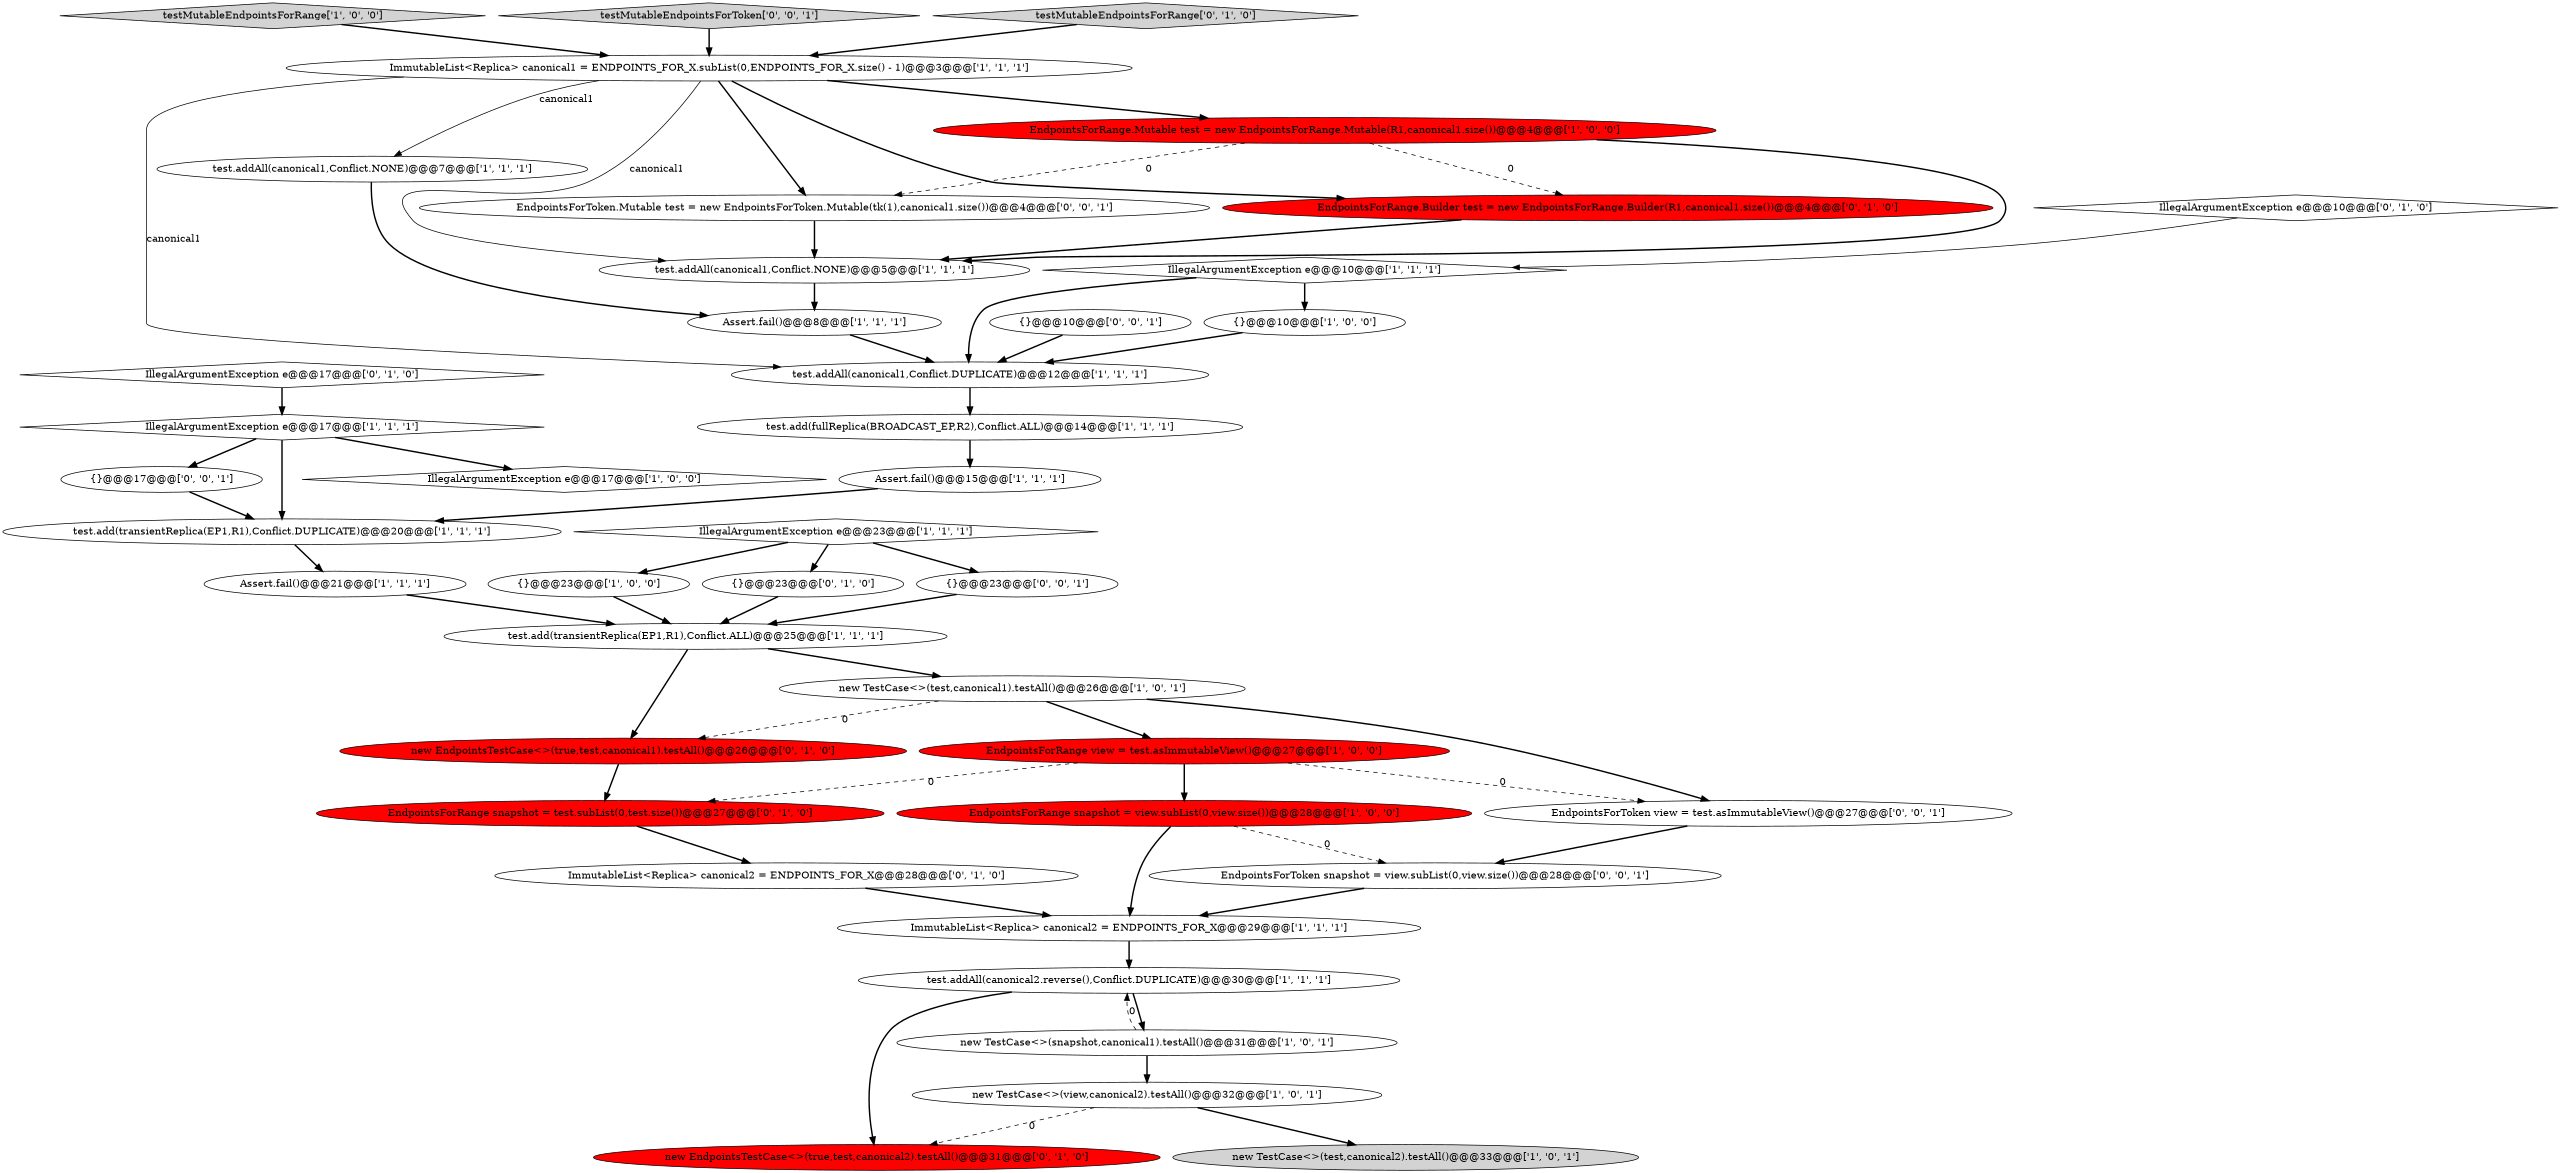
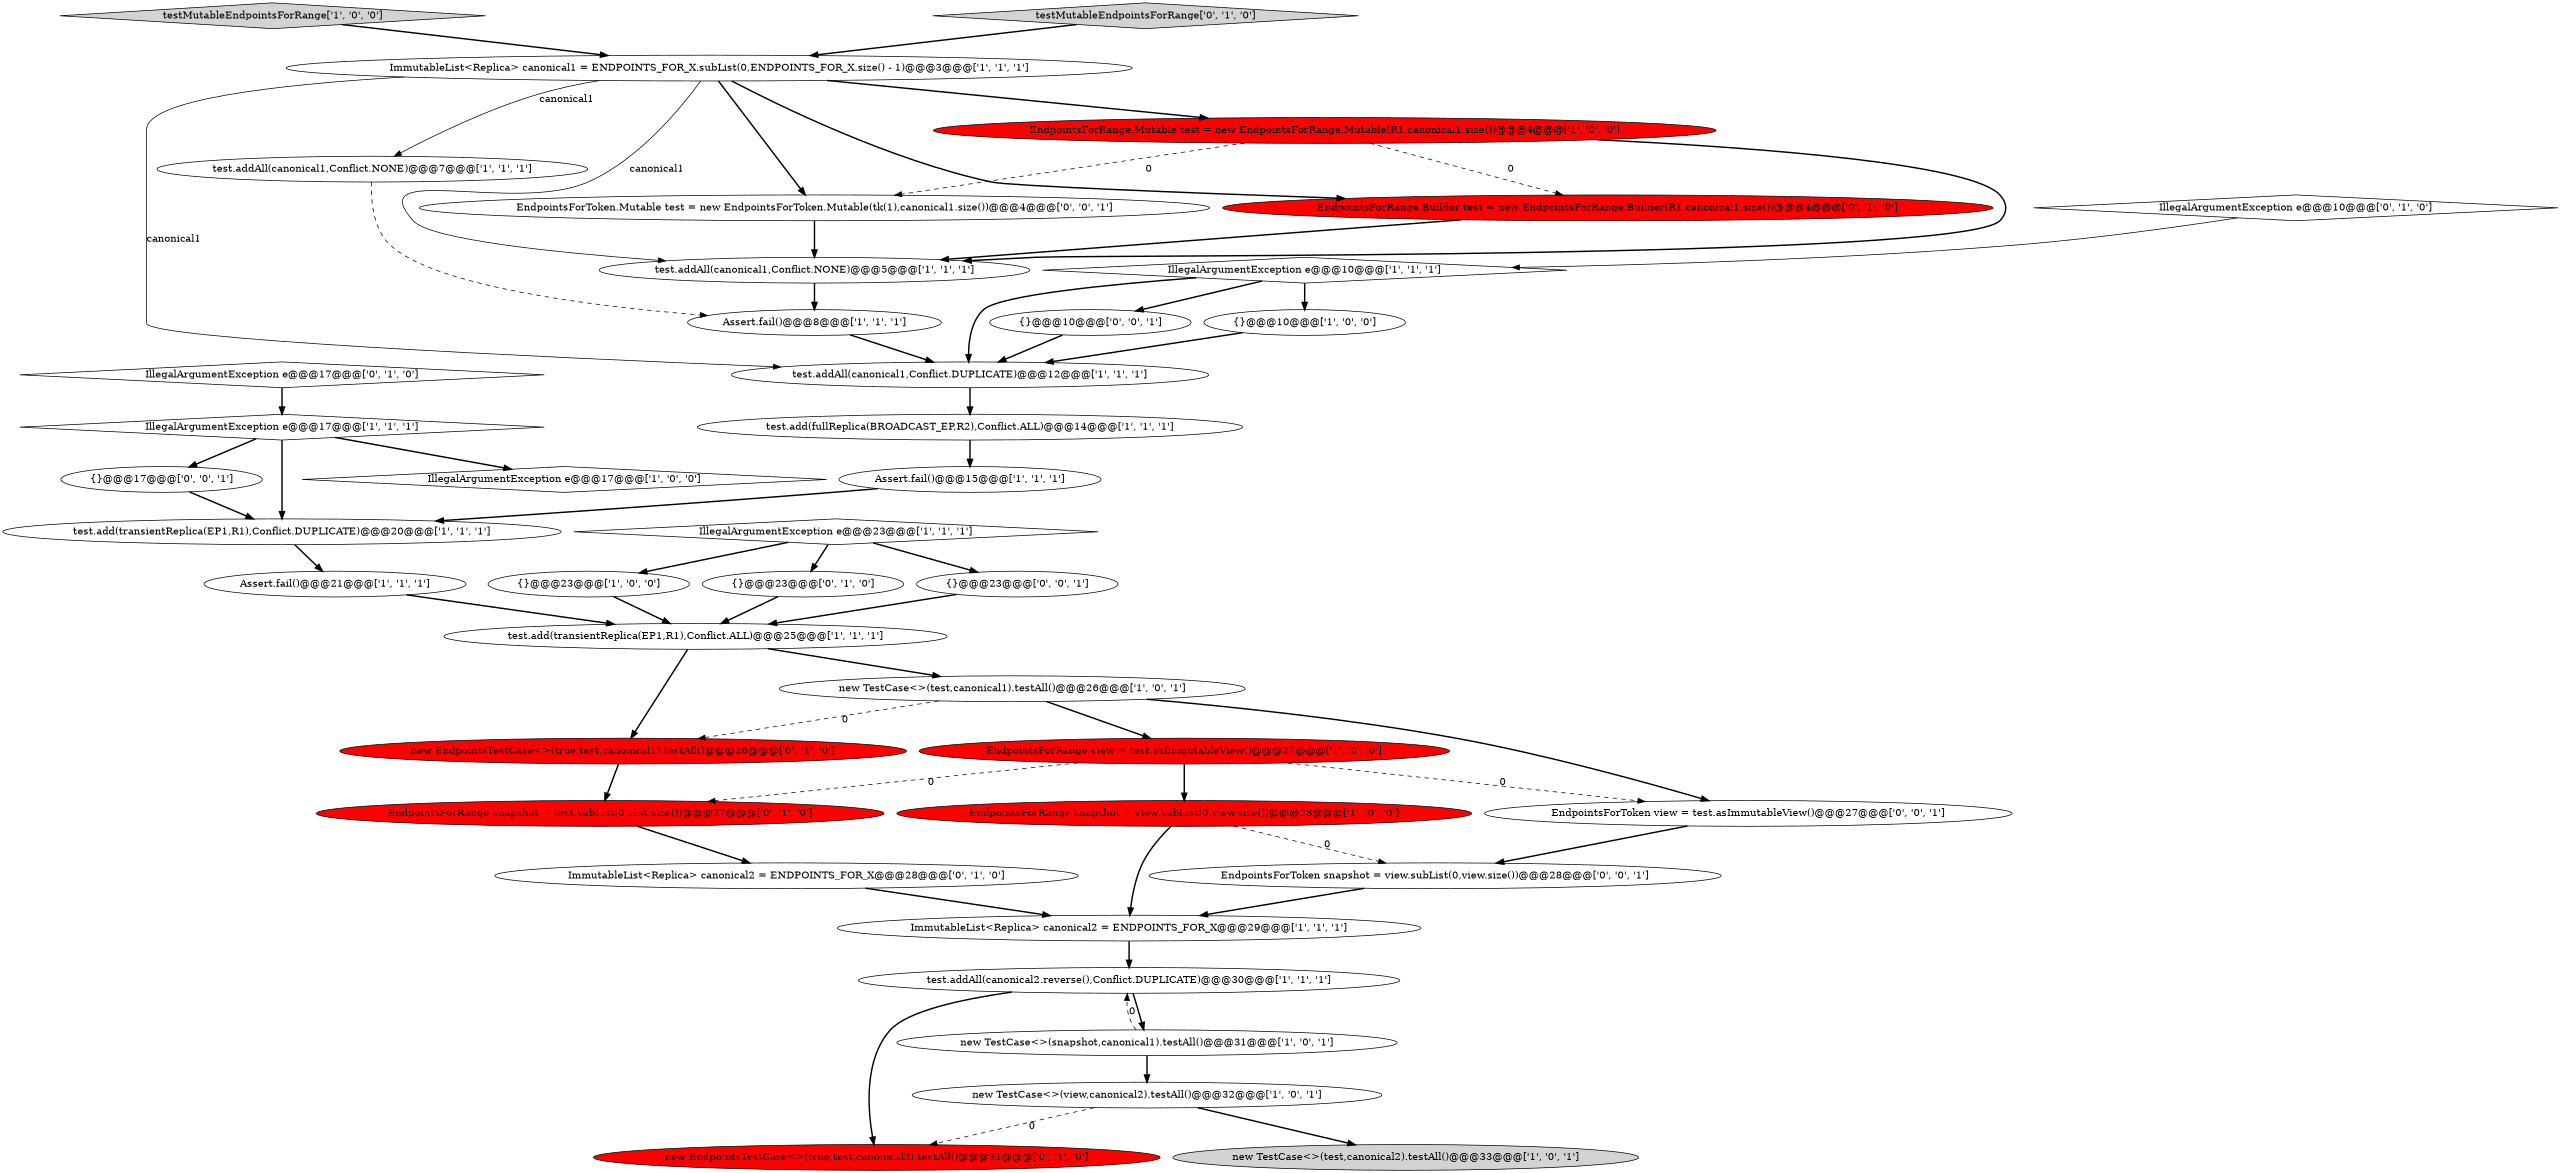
node "testMutableEndpointsForToken['0', '0', '1']": removed
edge "test.addAll(canonical1,Conflict.NONE)@@@7@@@['1', '1', '1']" -> "Assert.fail()@@@8@@@['1', '1', '1']": style bold -> dashed
edge "IllegalArgumentException e@@@10@@@['1', '1', '1']" -> "{}@@@10@@@['0', '0', '1']": added
